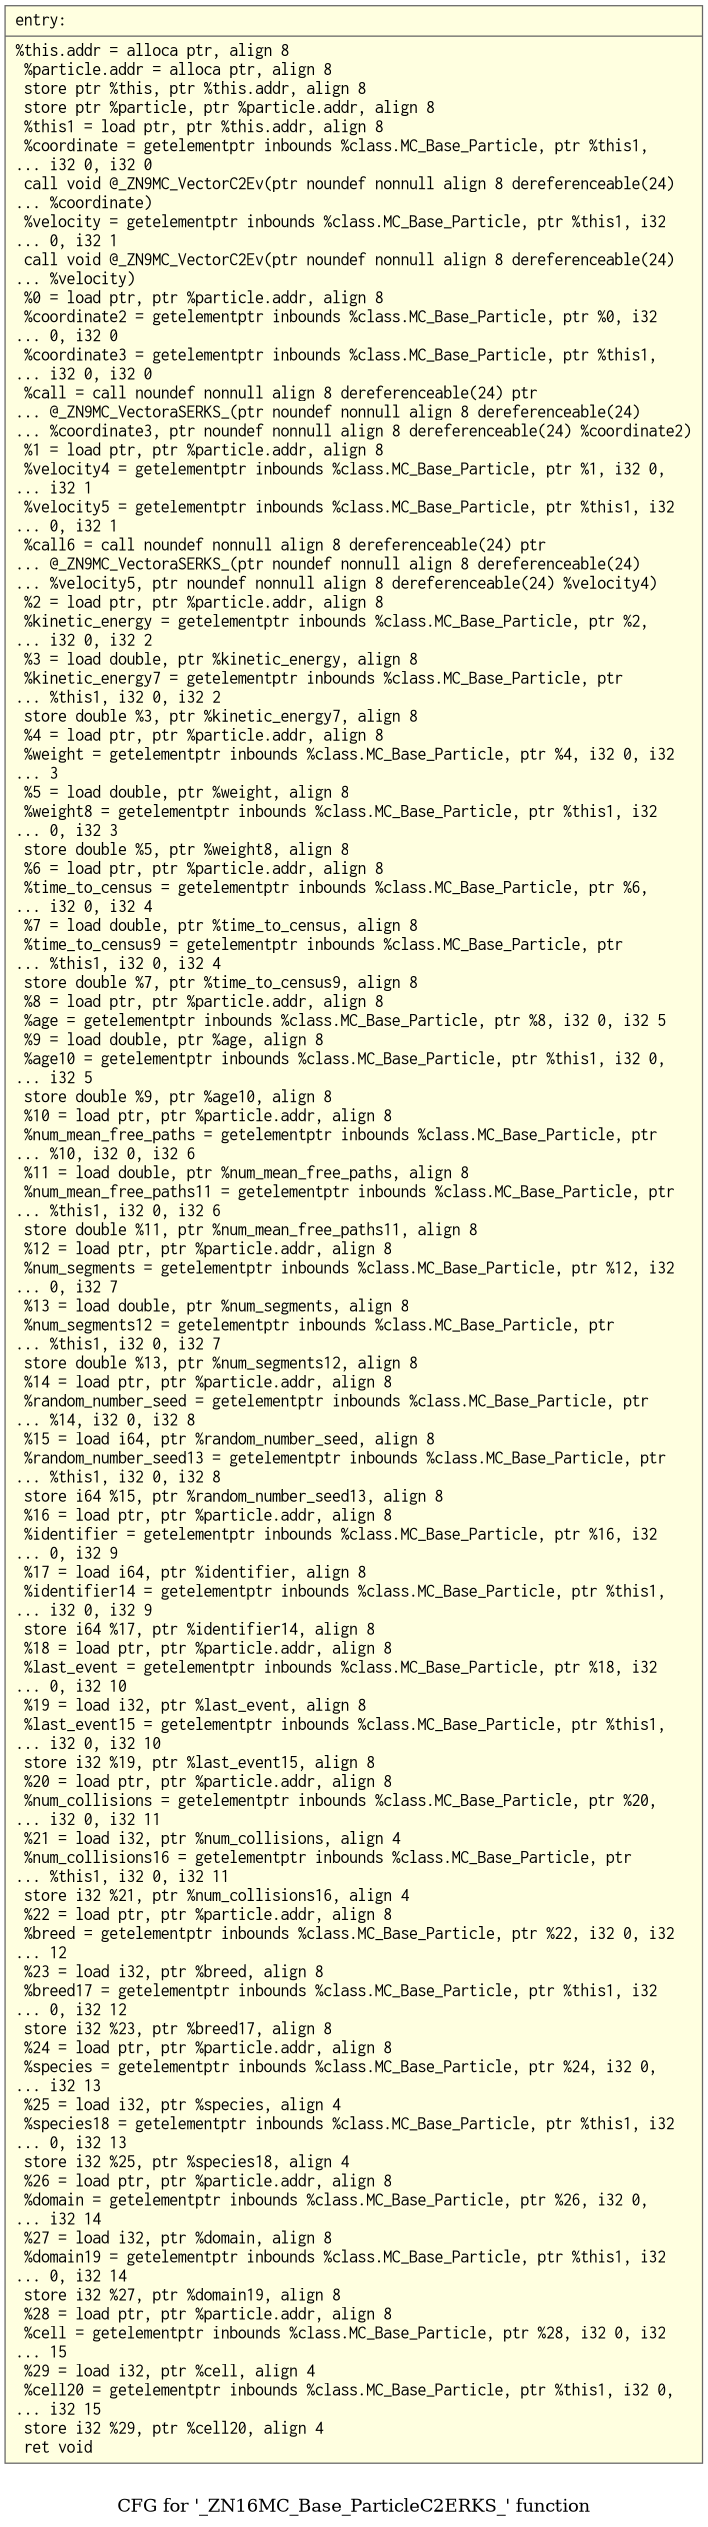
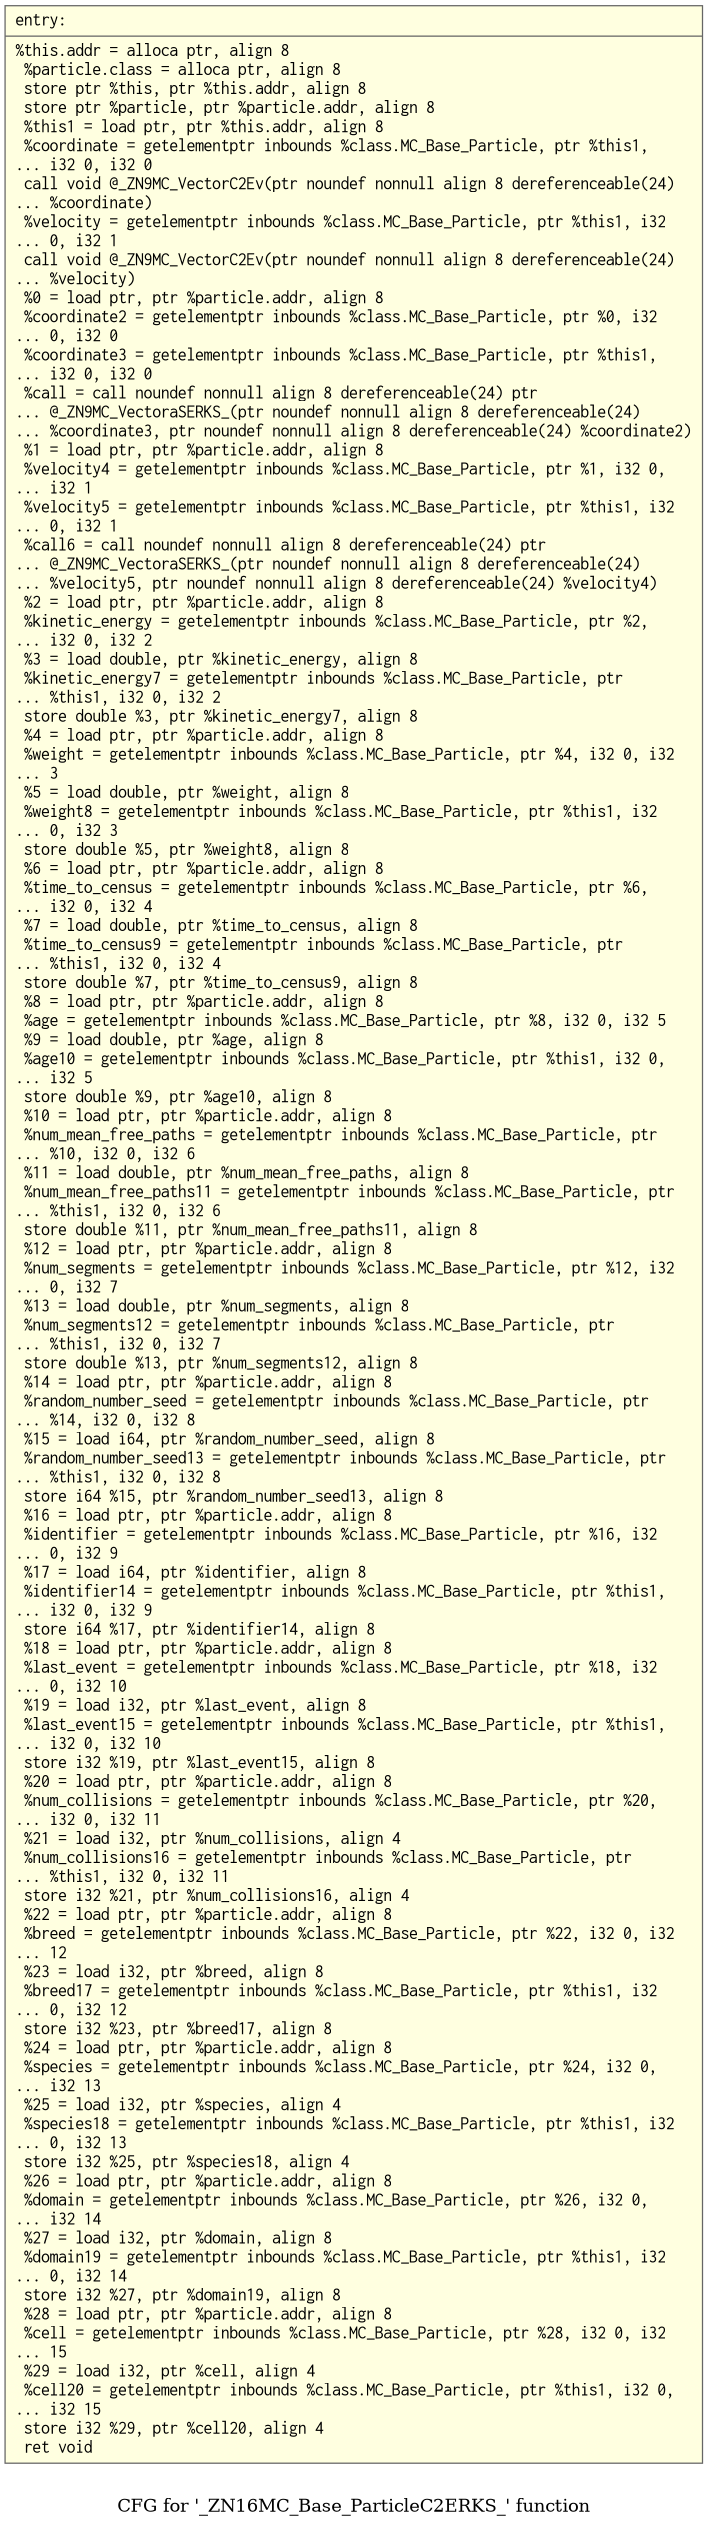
node "entry:": text "%particle.addr = alloca ptr, align 8" -> "%particle.class = alloca ptr, align 8"
